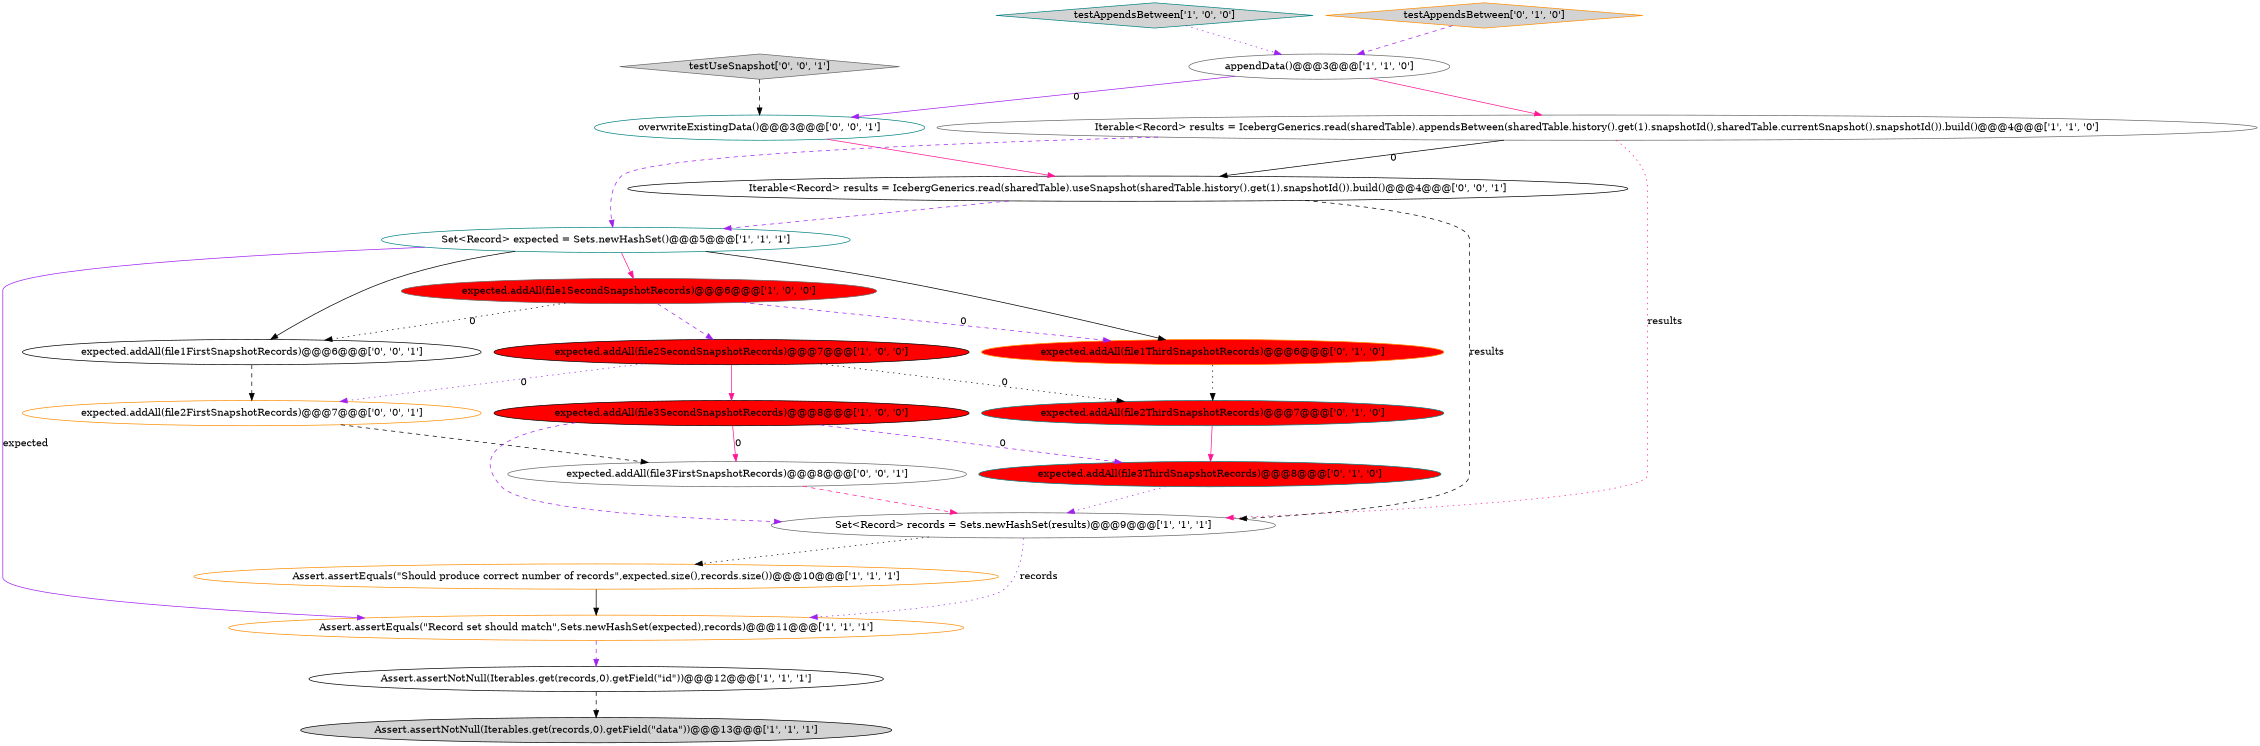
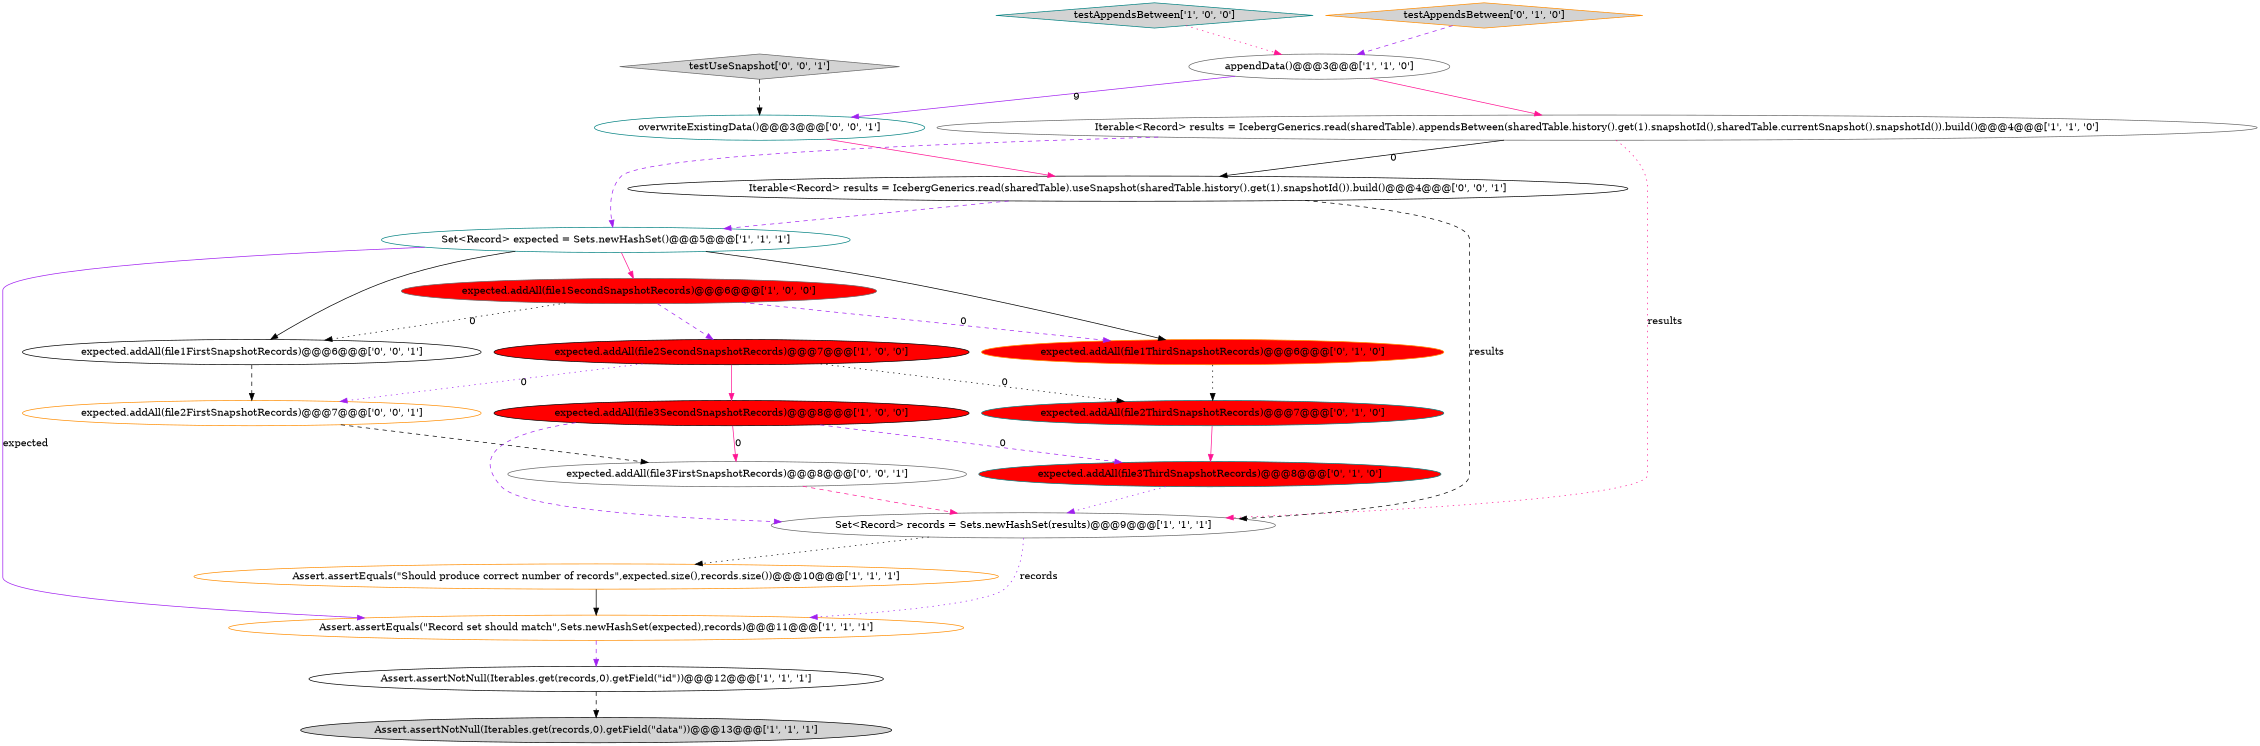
edge "testAppendsBetween['1', '0', '0']" -> "appendData()@@@3@@@['1', '1', '0']": color purple -> deeppink
edge "appendData()@@@3@@@['1', '1', '0']" -> "overwriteExistingData()@@@3@@@['0', '0', '1']": label "0" -> "9"
